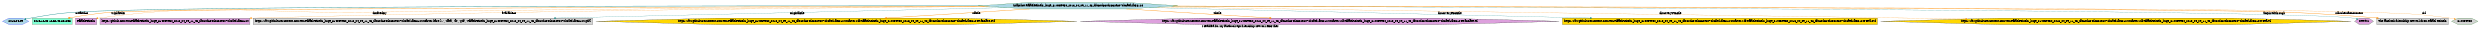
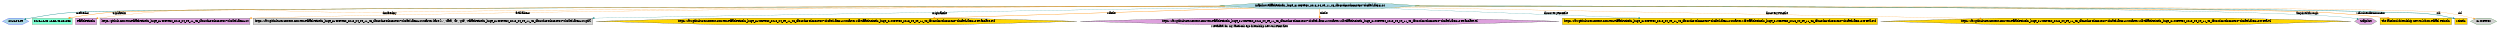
node "Netvizz": label "Netvizz" -> "Snapshot"
node "The facebook friendship network from Rafael Reinehr": fillcolor lightgrey -> gold
node "reinehr": added
